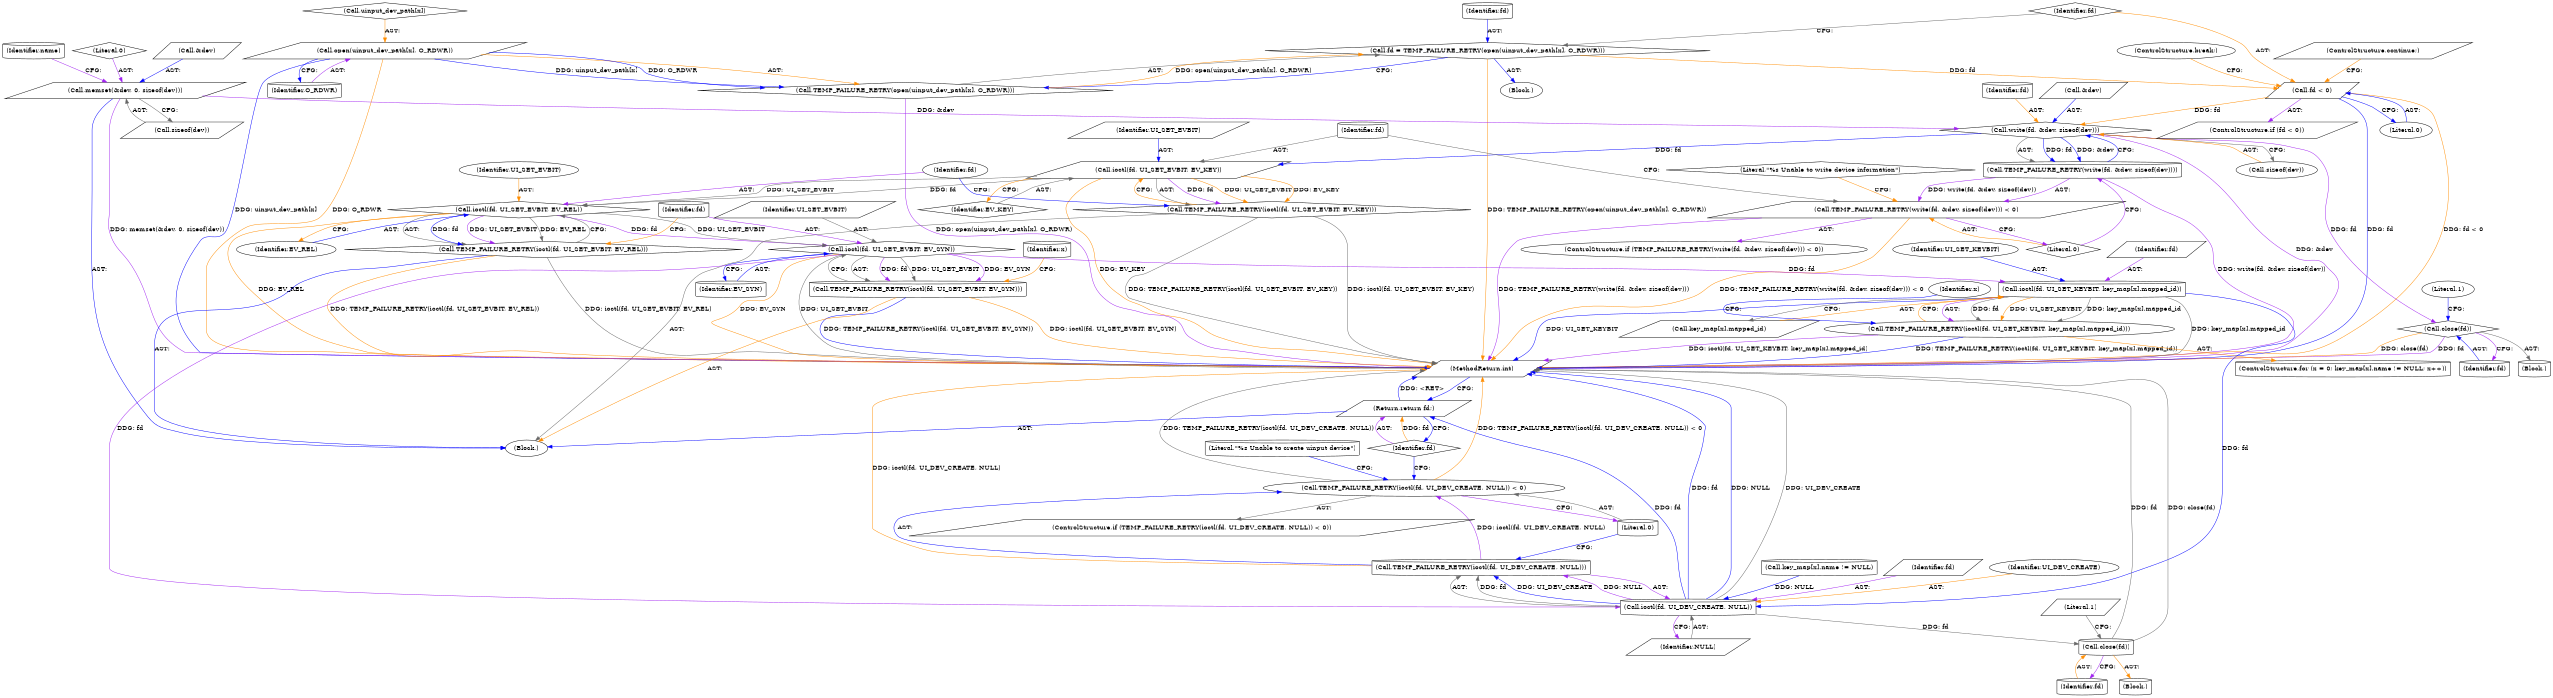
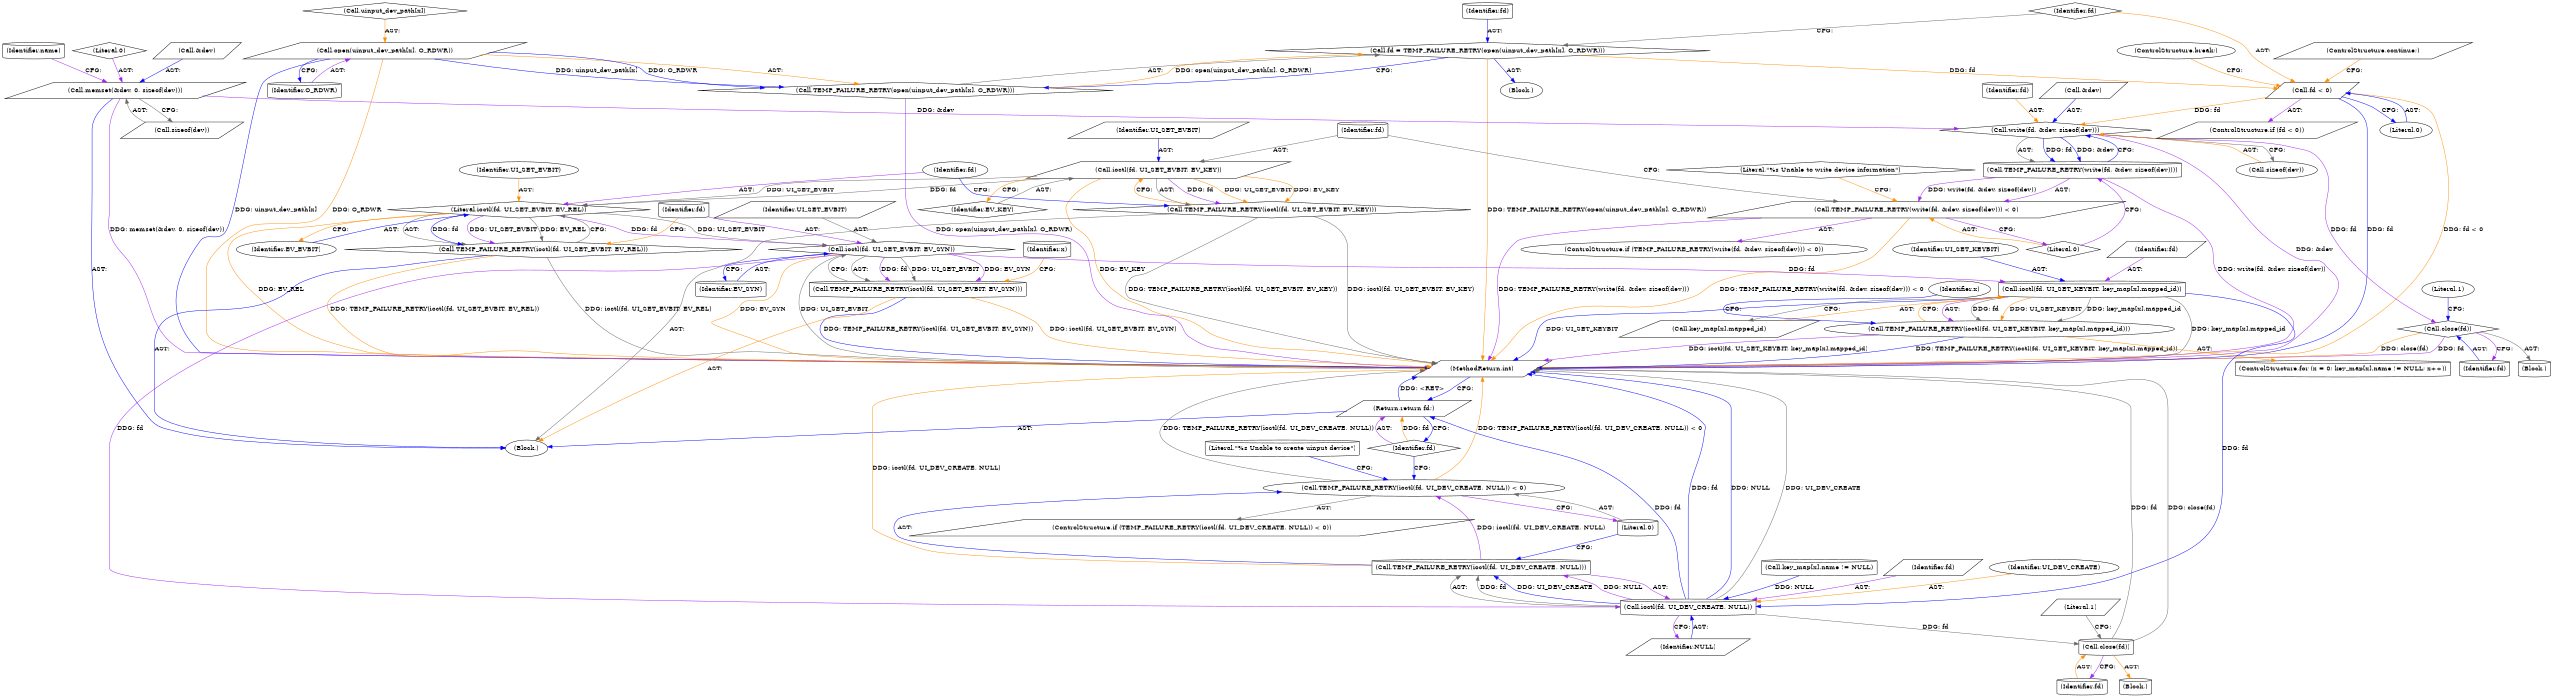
edge "(Call,write(fd, &dev, sizeof(dev)))" -> "(Call,ioctl(fd, UI_SET_EVBIT, EV_KEY))": removed, label "DDG: fd"
node "(Call,ioctl(fd, UI_SET_EVBIT, EV_REL))": label "(Call,ioctl(fd, UI_SET_EVBIT, EV_REL))" -> "(Literal,ioctl(fd, UI_SET_EVBIT, EV_REL))"
node "(Identifier,EV_REL)": label "(Identifier,EV_REL)" -> "(Identifier,EV_EVBIT)"
edge "(Identifier,NULL)" -> "(Call,ioctl(fd, UI_DEV_CREATE, NULL))": color gray40 -> blue
